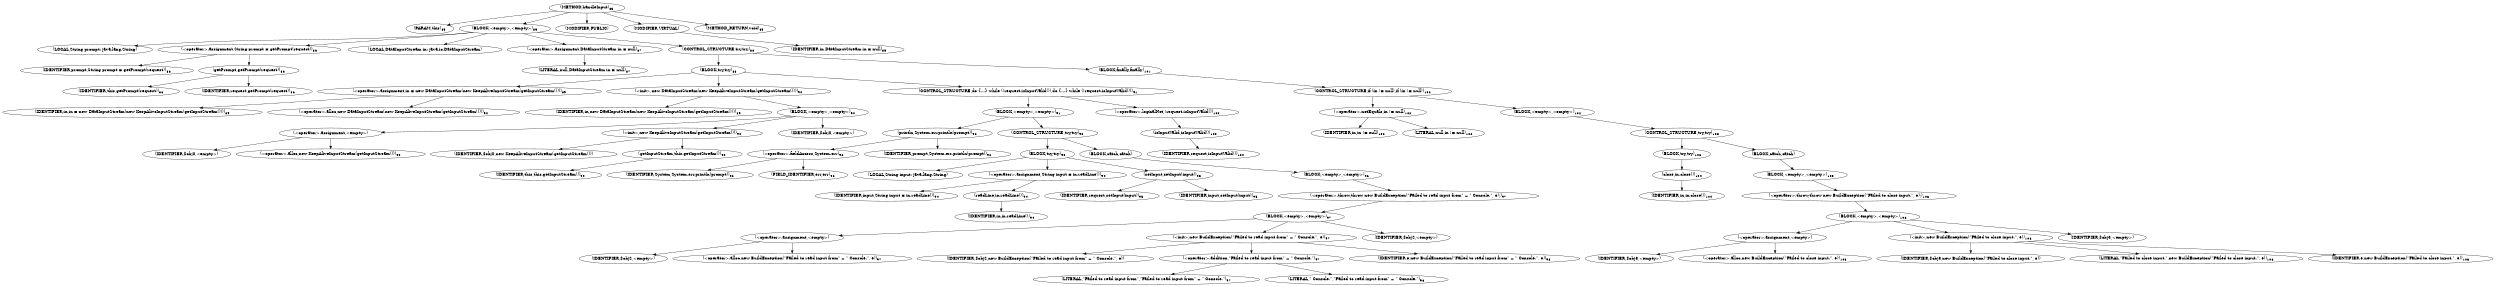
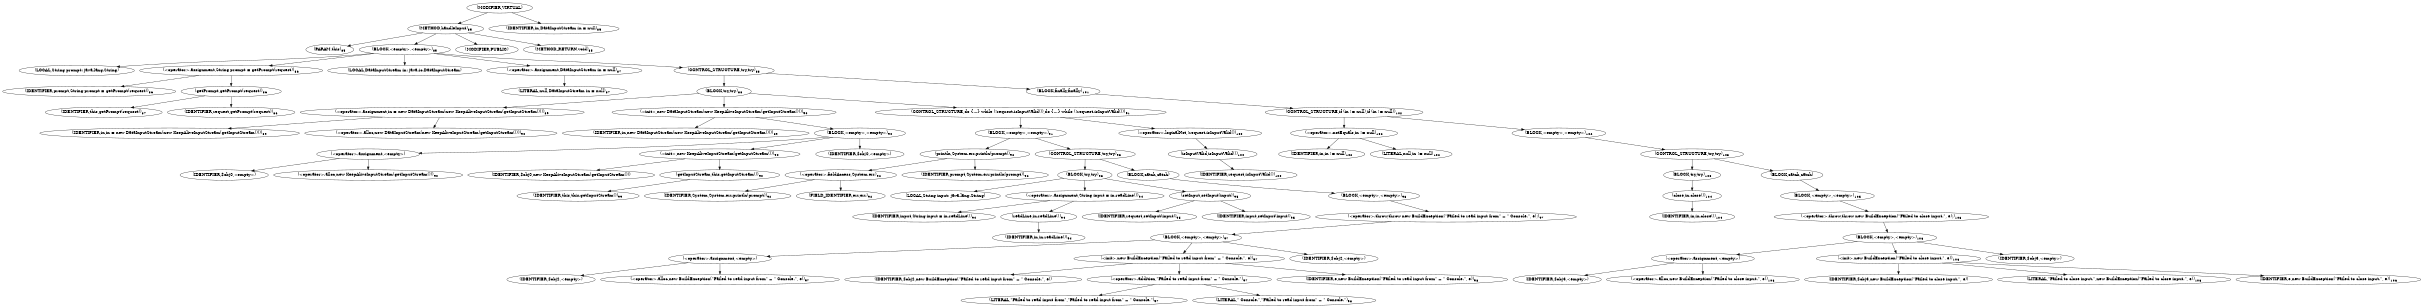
edge "(METHOD,handleInput)" -> "(MODIFIER,VIRTUAL)": reversed
node "(IDENTIFIER,this,getPrompt(request))": text "86" -> "87"
